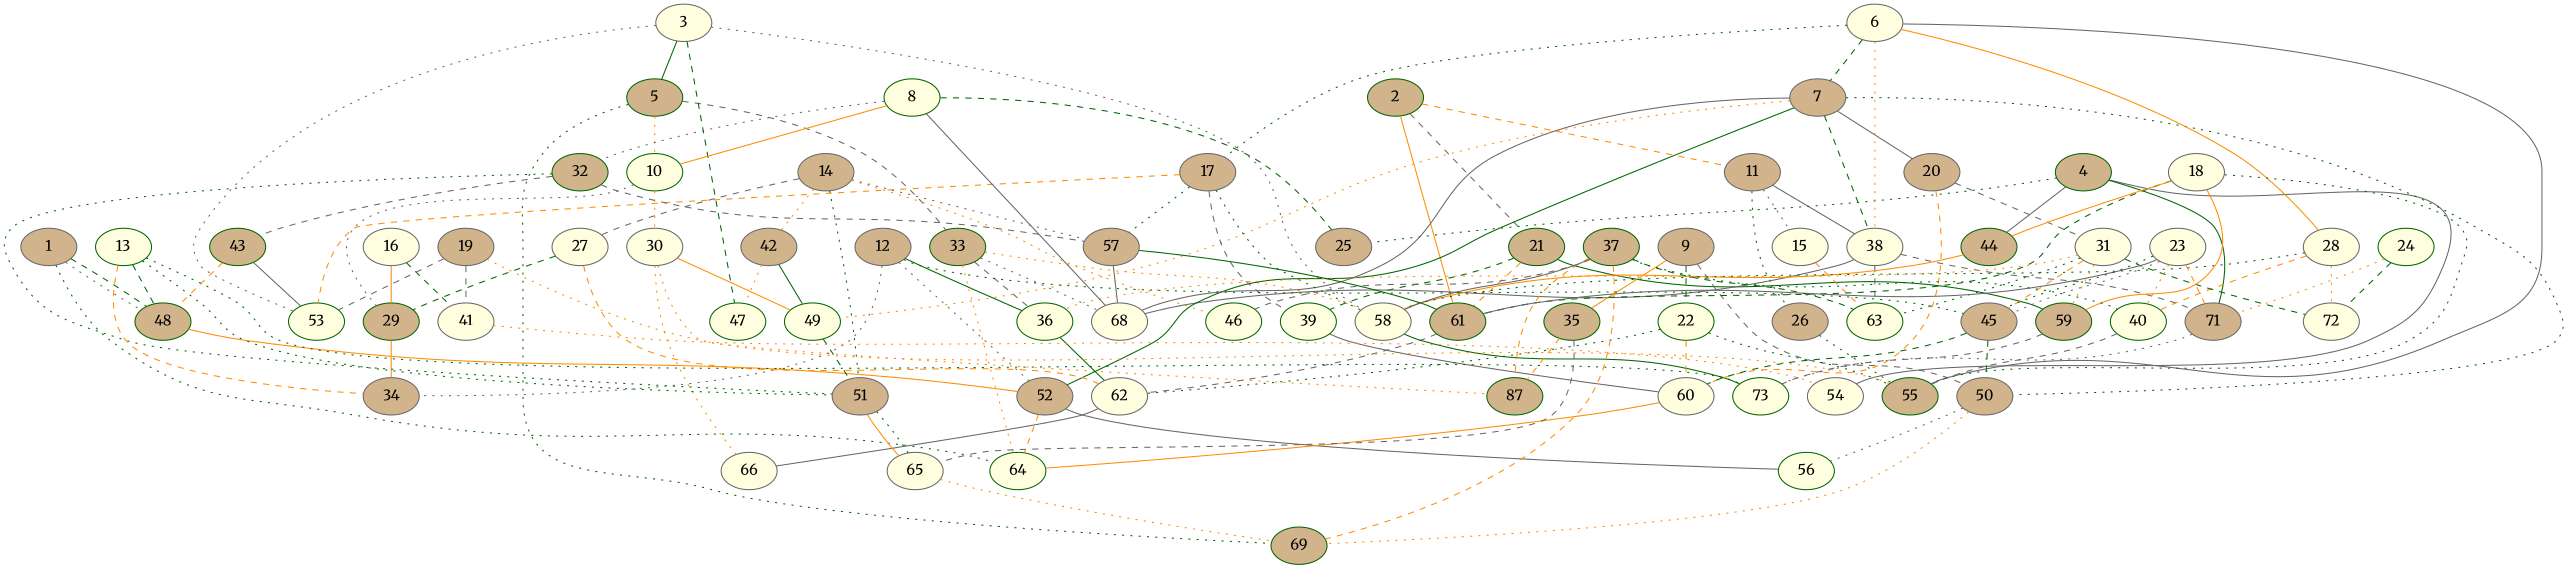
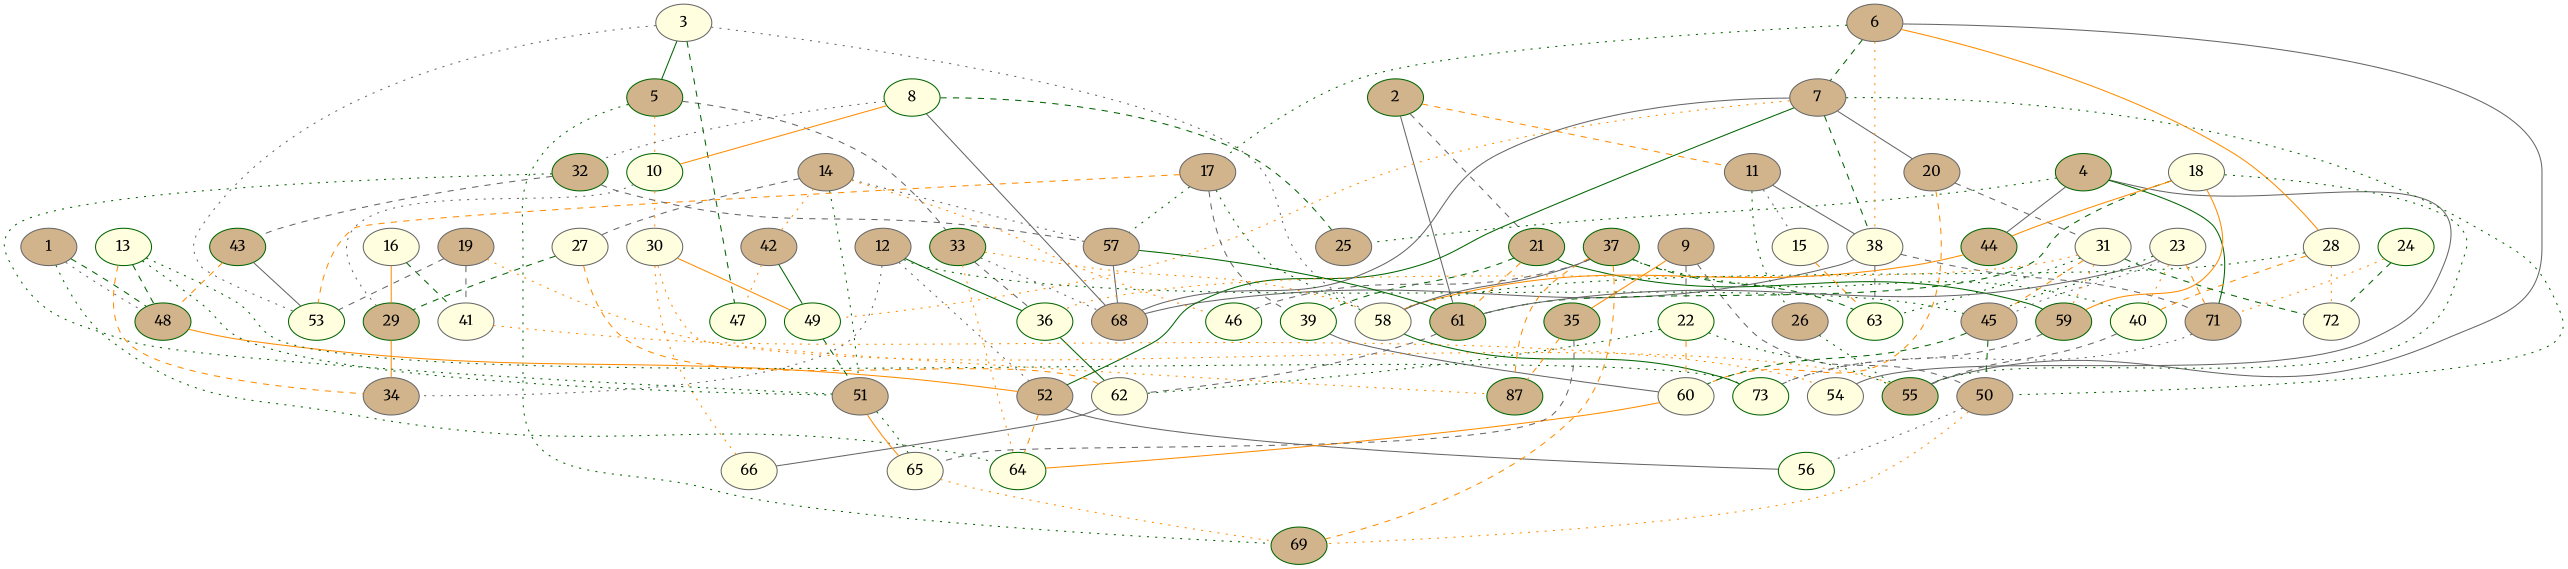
node "6": fillcolor lightyellow -> tan
edge "2" -- "61": color darkorange -> gray40
edge "9" -- "22": color darkgreen -> gray40
node "68": fillcolor lightyellow -> tan
